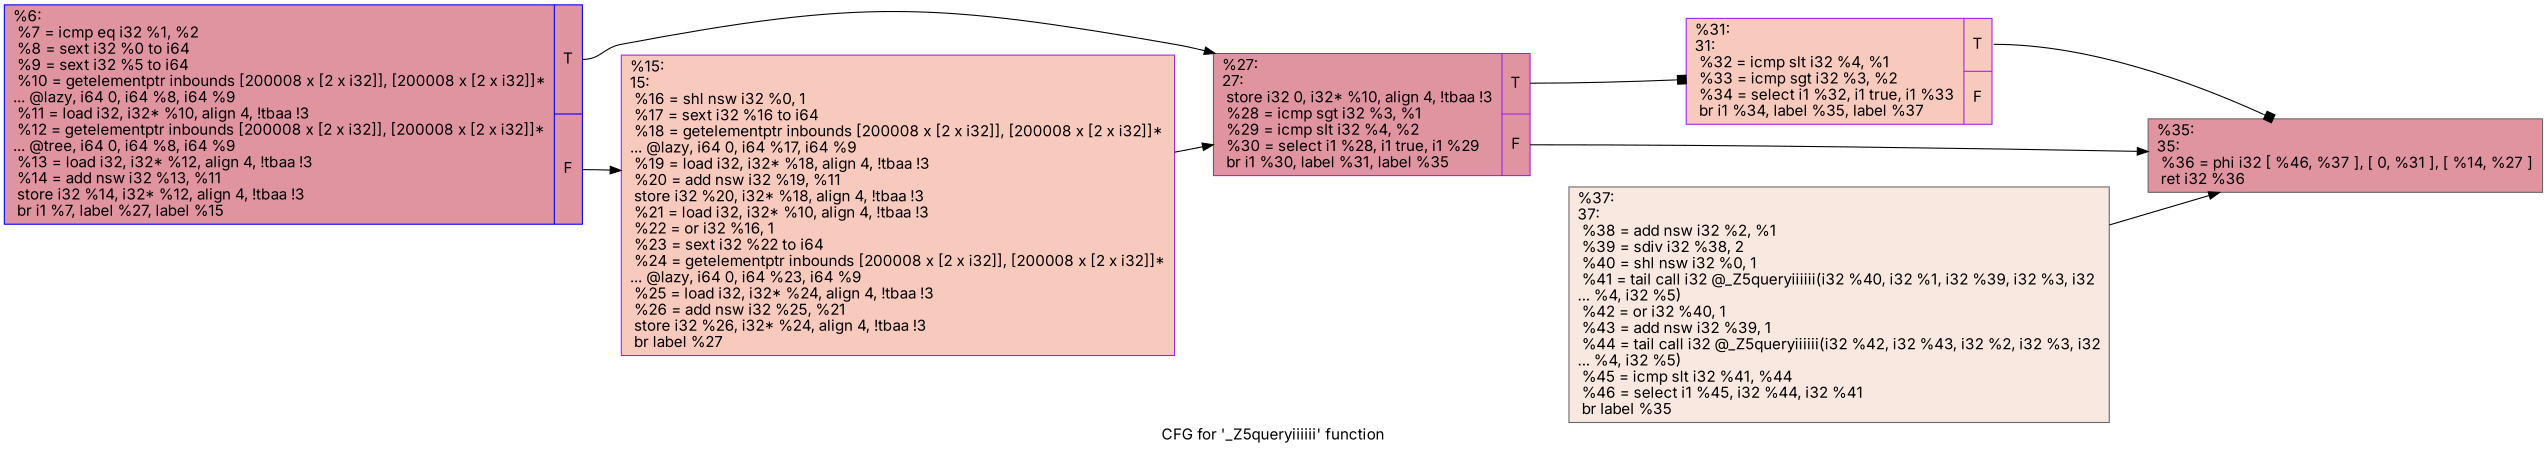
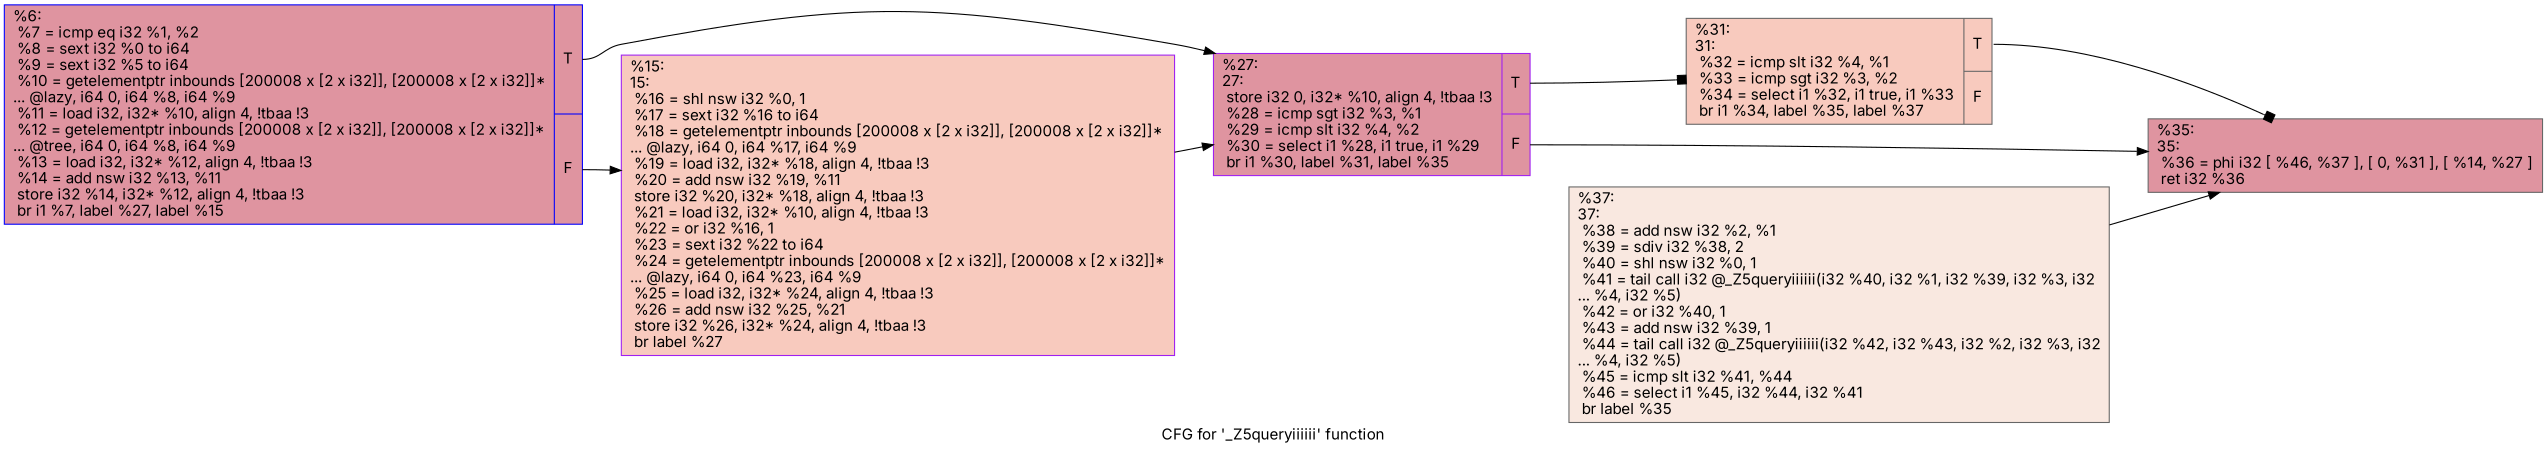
node "%31:": color purple -> gray40
